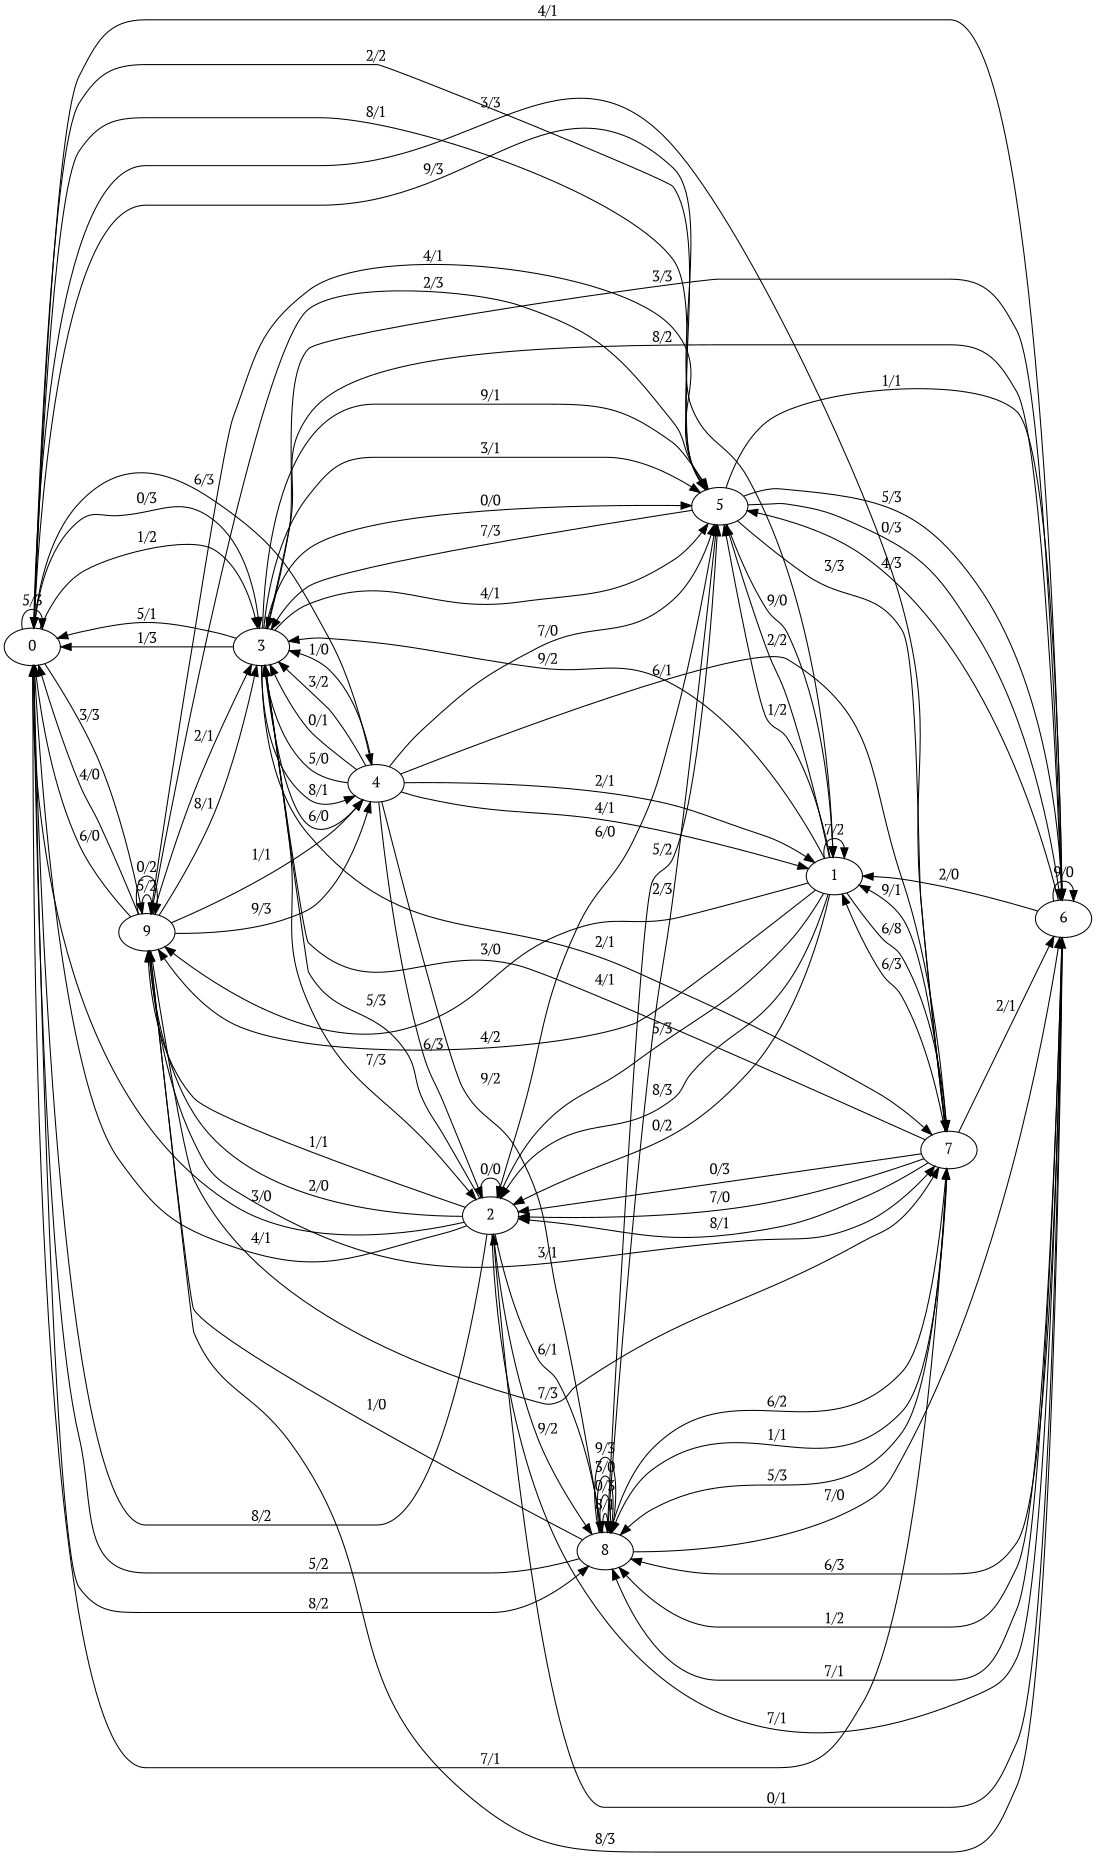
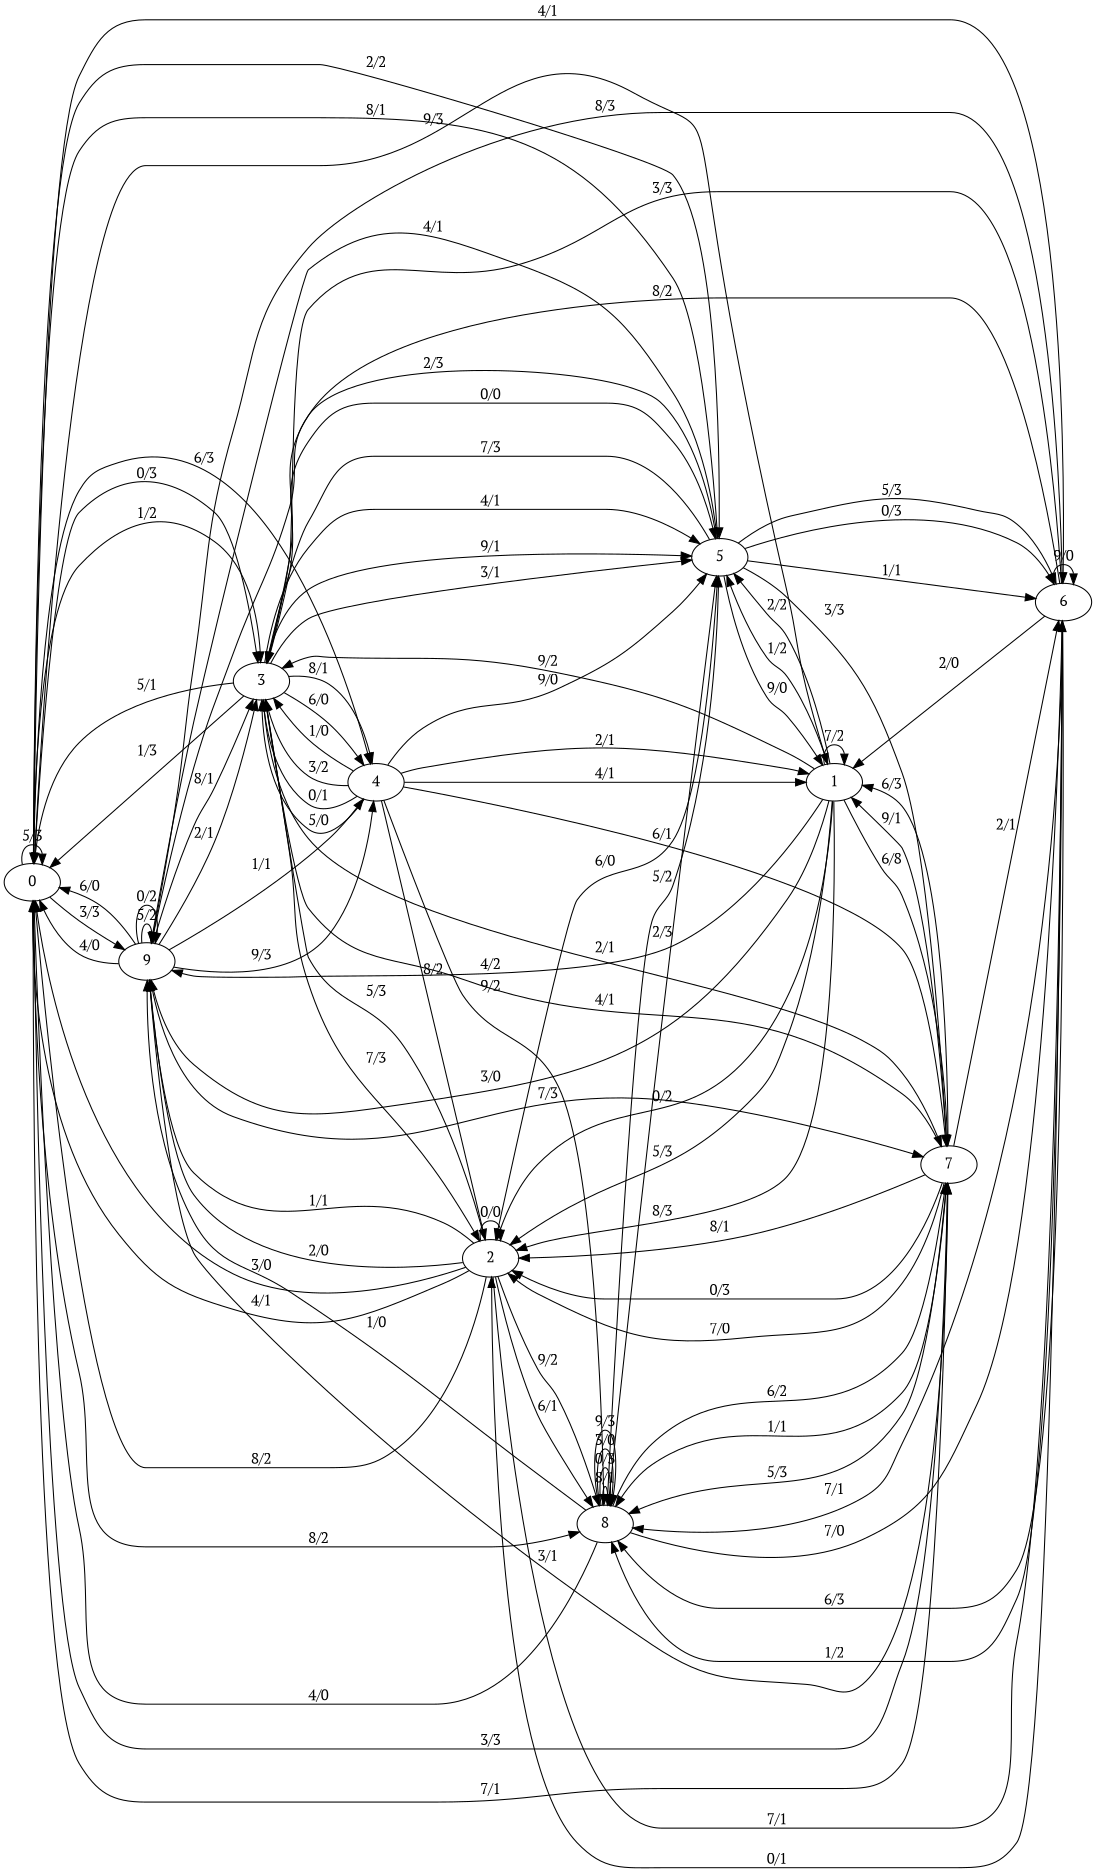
edge "4" -> "5": label "7/0" -> "9/0"
edge "6" -> "5": removed, label "4/3"
edge "4" -> "2": label "6/3" -> "8/2"
edge "8" -> "0": label "5/2" -> "4/0"
